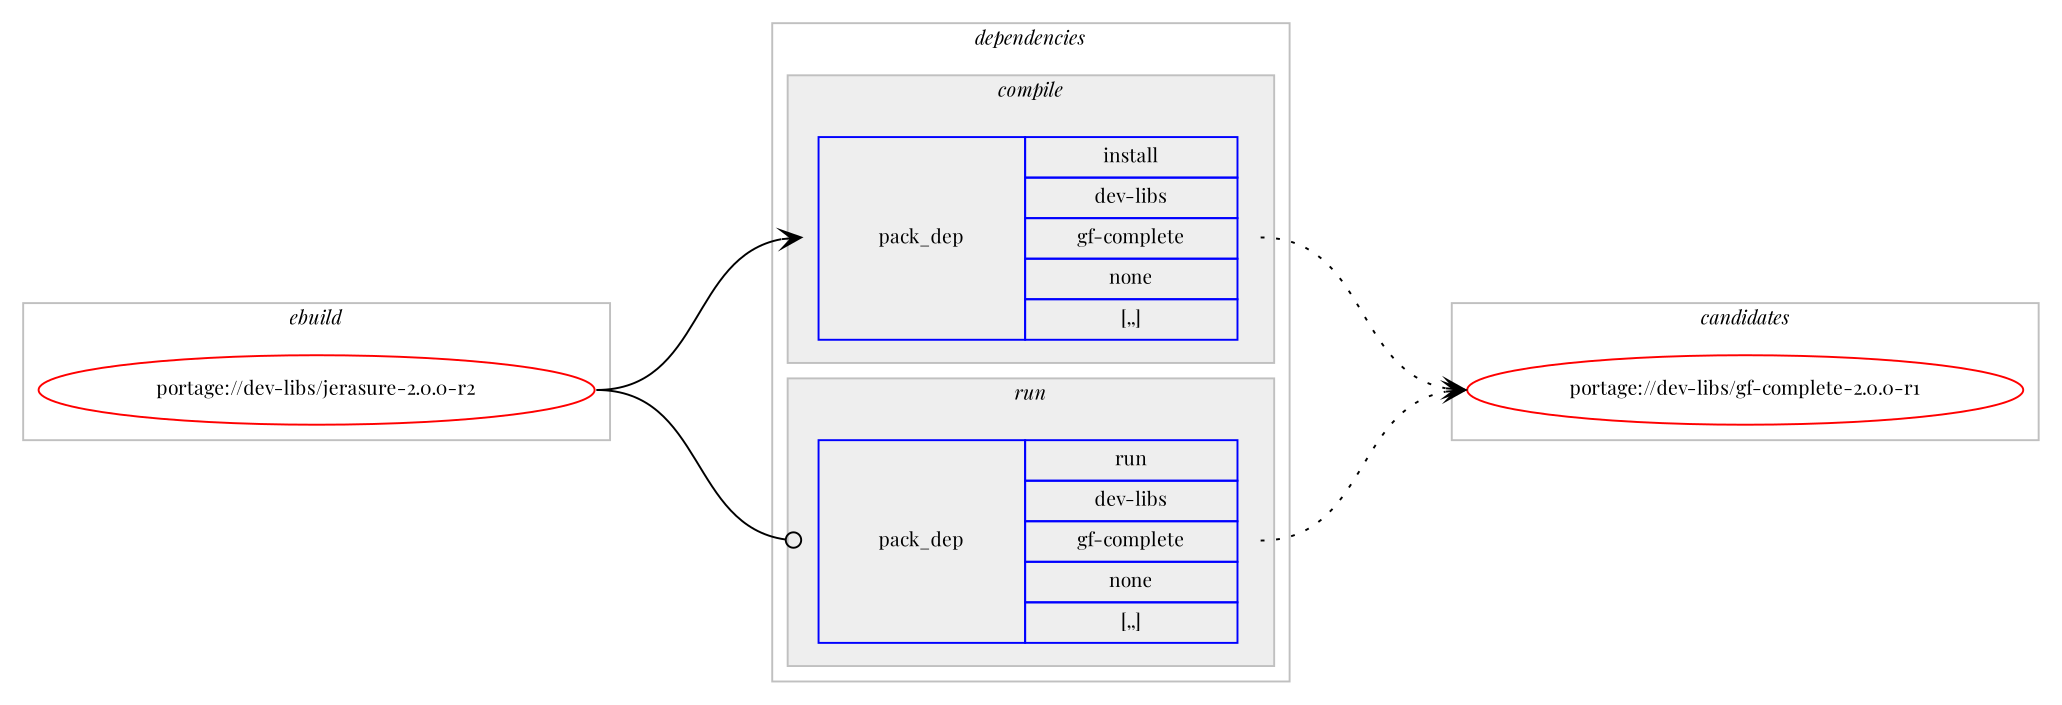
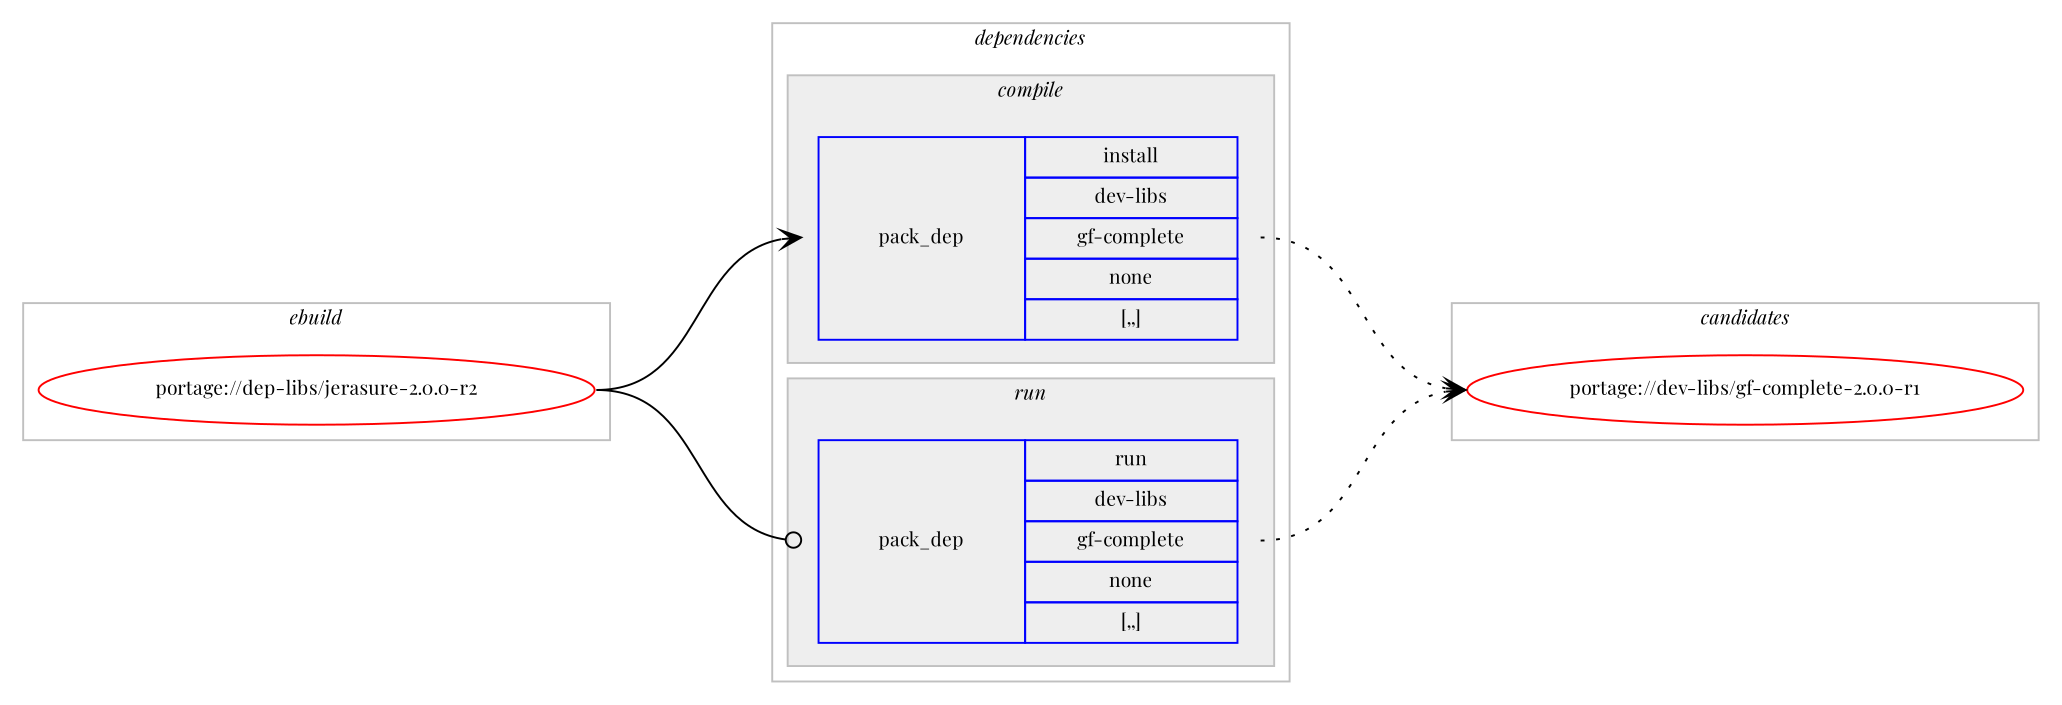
node "portage://dev-libs/jerasure-2.0.0-r2": label "portage://dev-libs/jerasure-2.0.0-r2" -> "portage://dep-libs/jerasure-2.0.0-r2"
